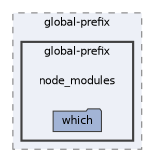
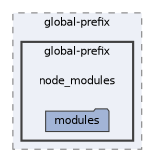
node "which": label "which" -> "modules"
